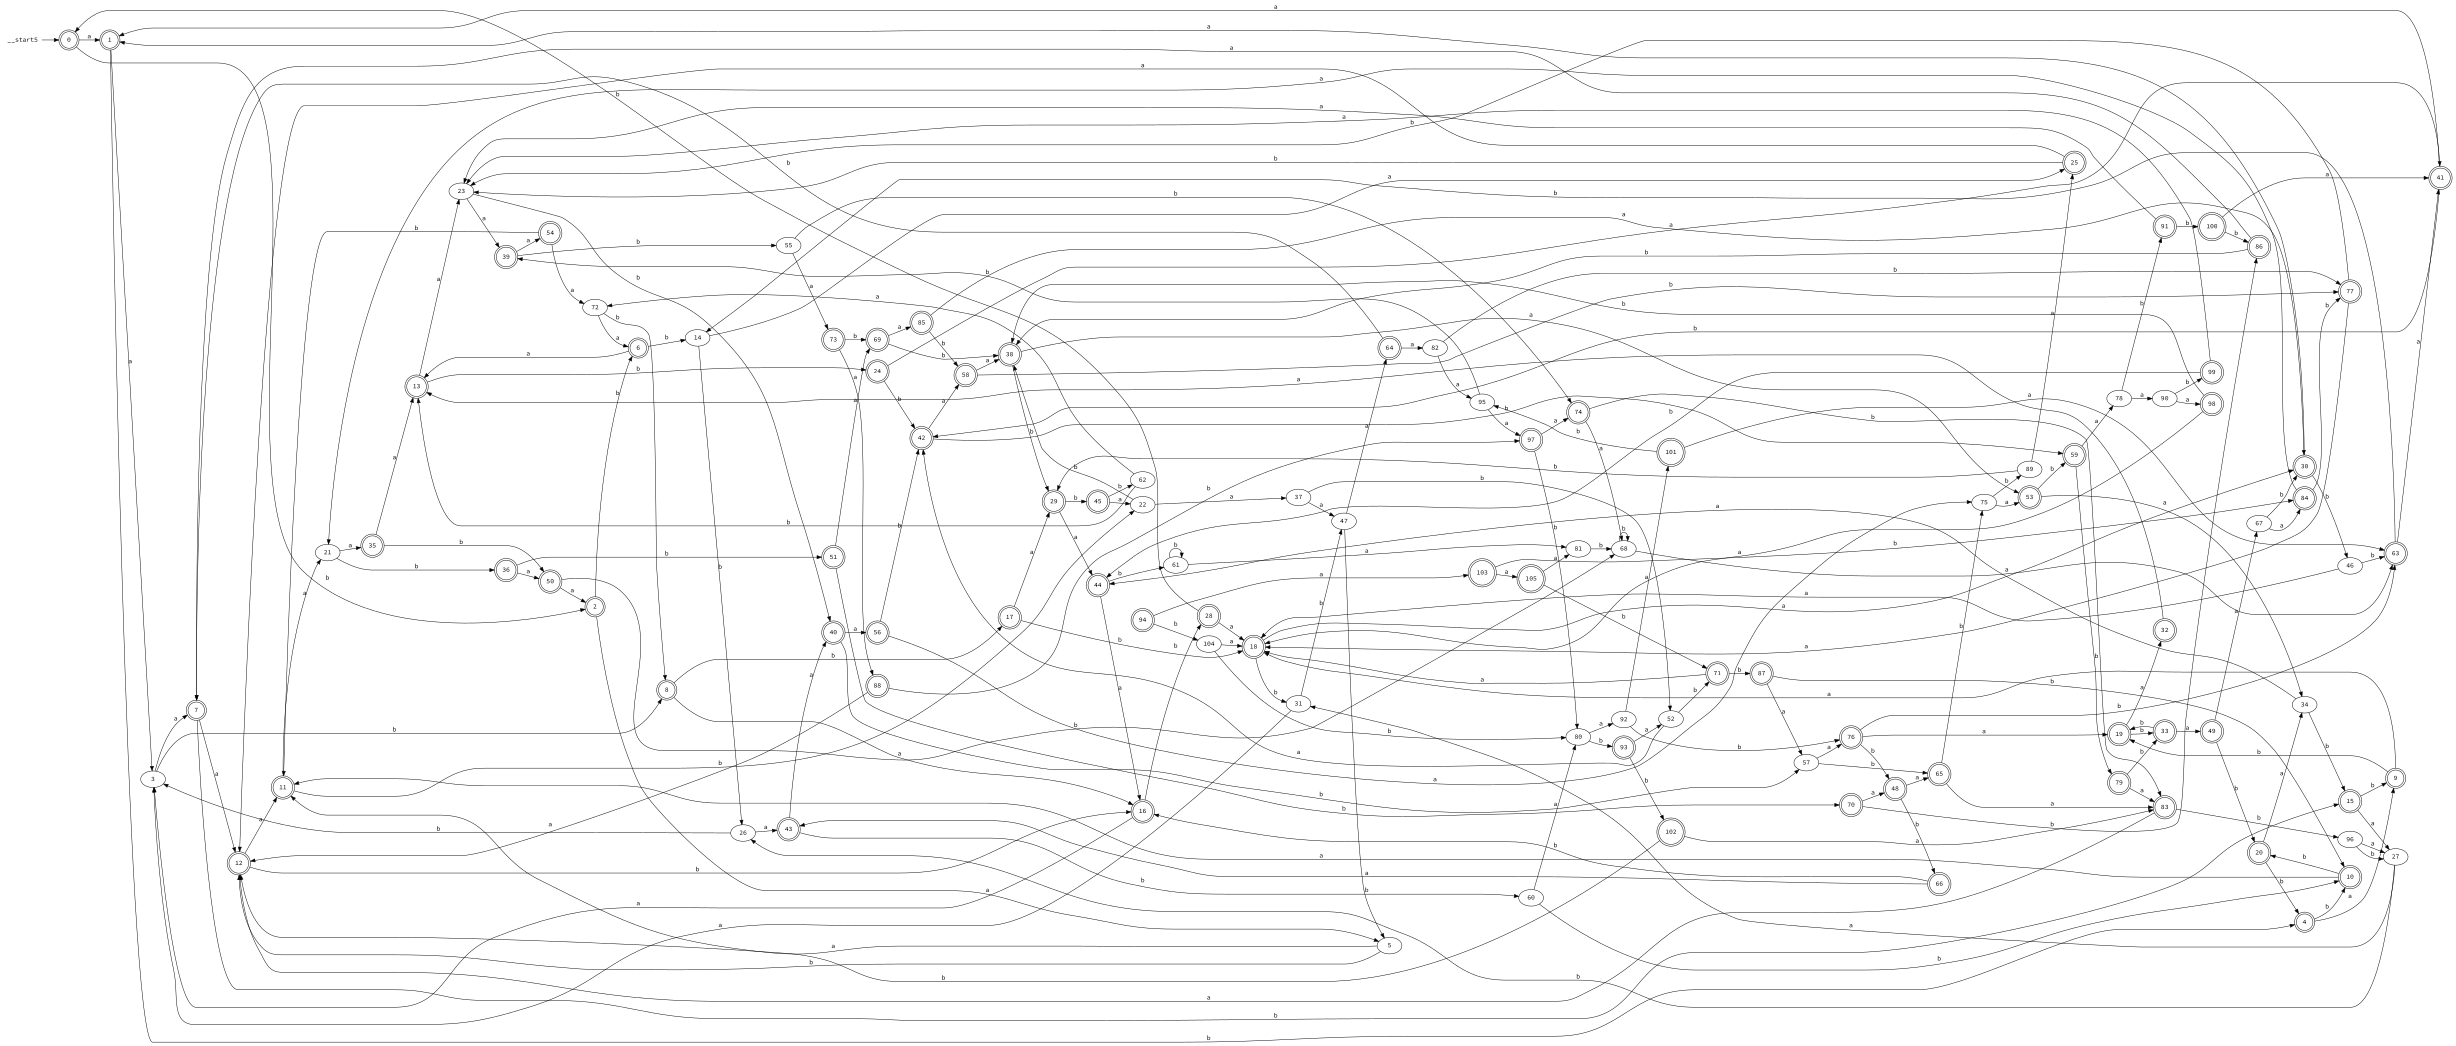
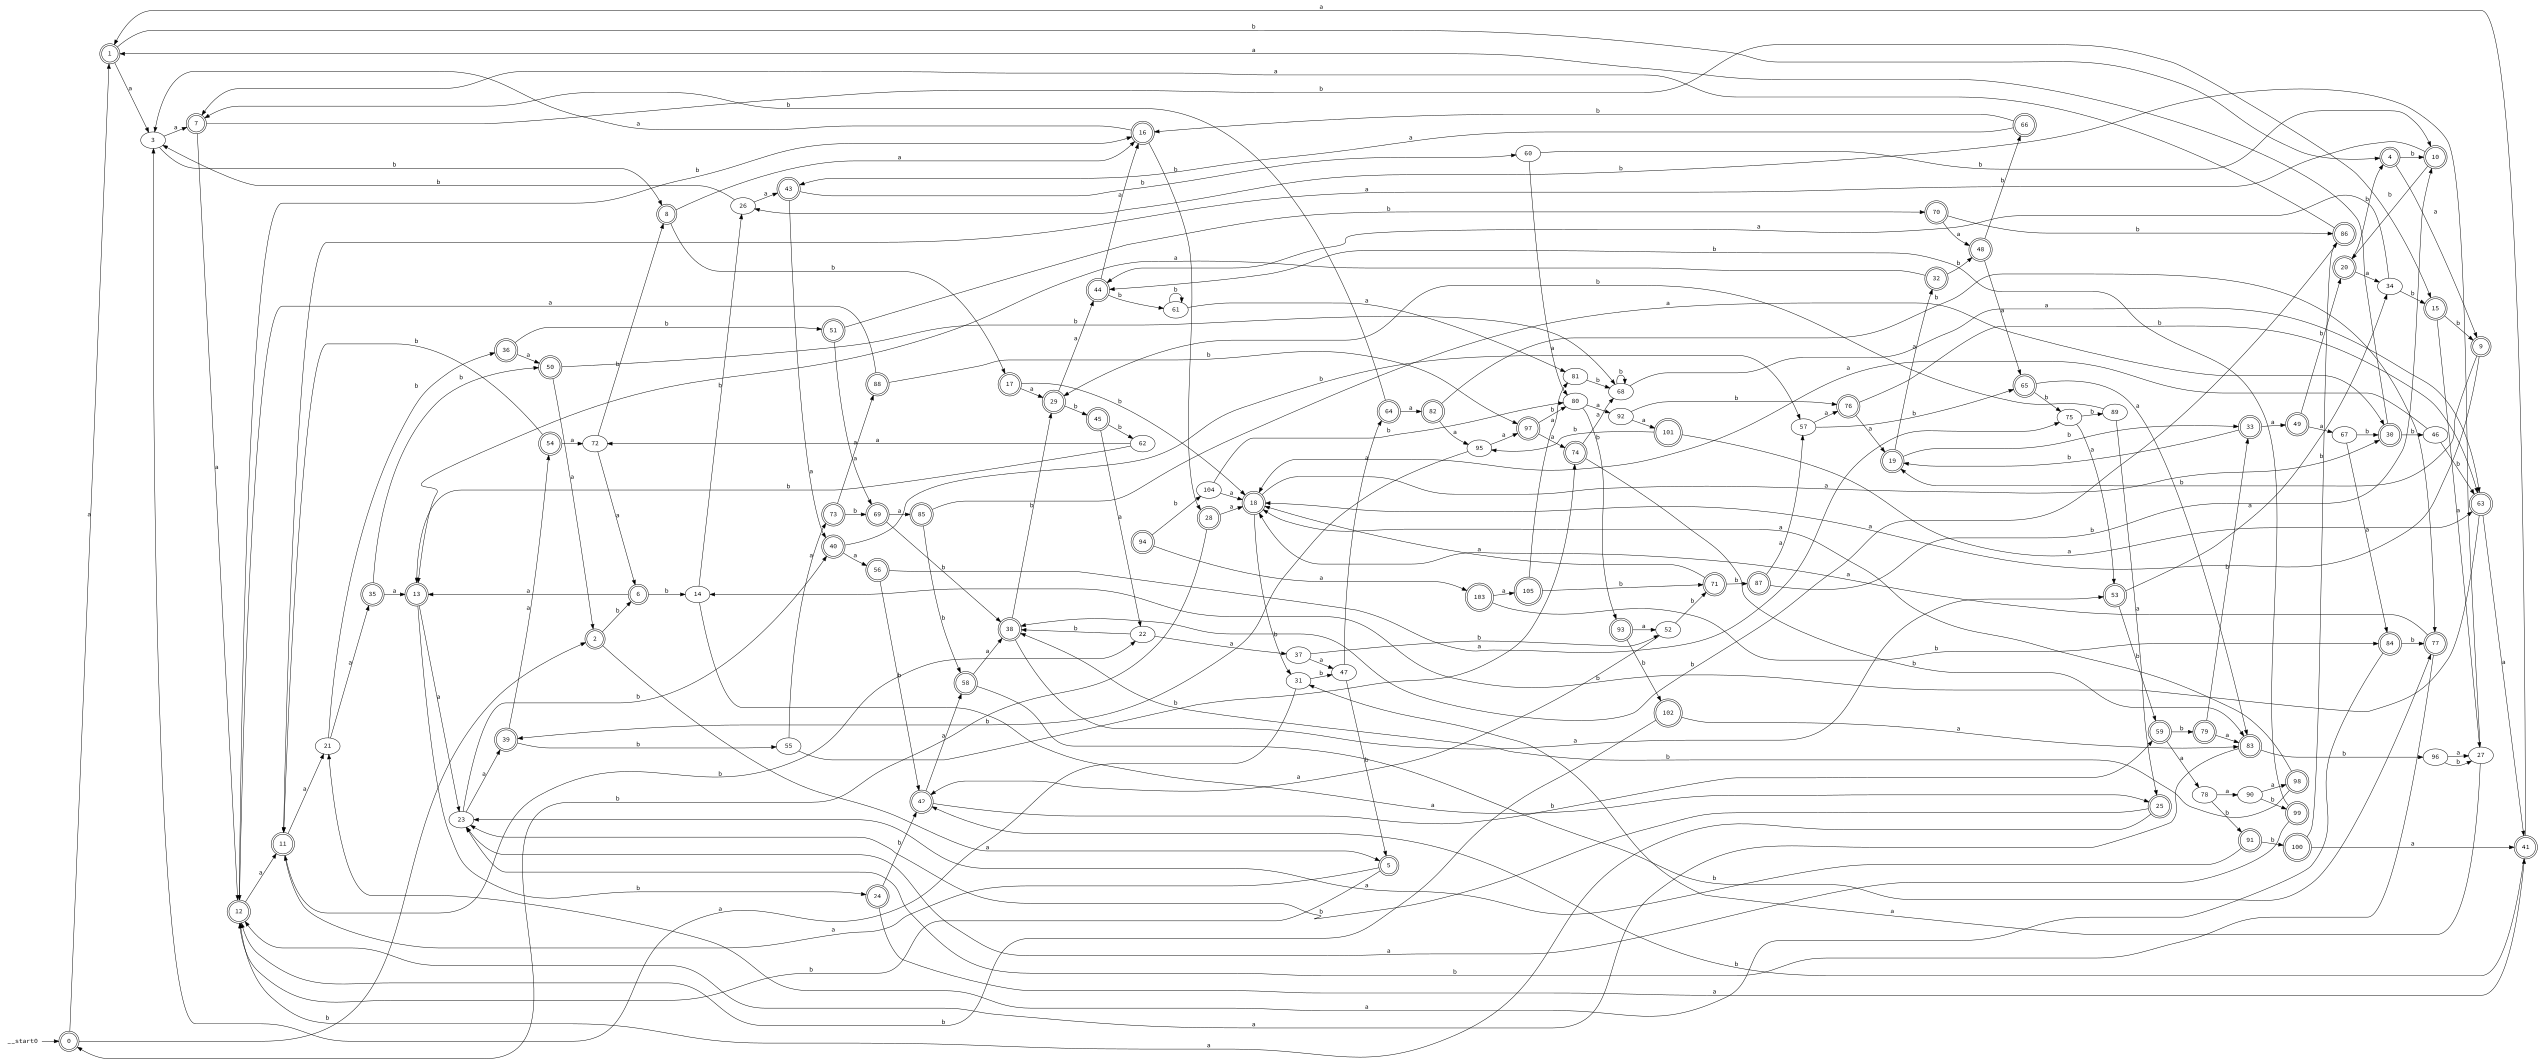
node "__start5": label "__start5" -> "__start0"
node "82": shape ellipse -> doublecircle
edge "76" -> "48": now "32" -> "48"
node "5": shape ellipse -> doublecircle
